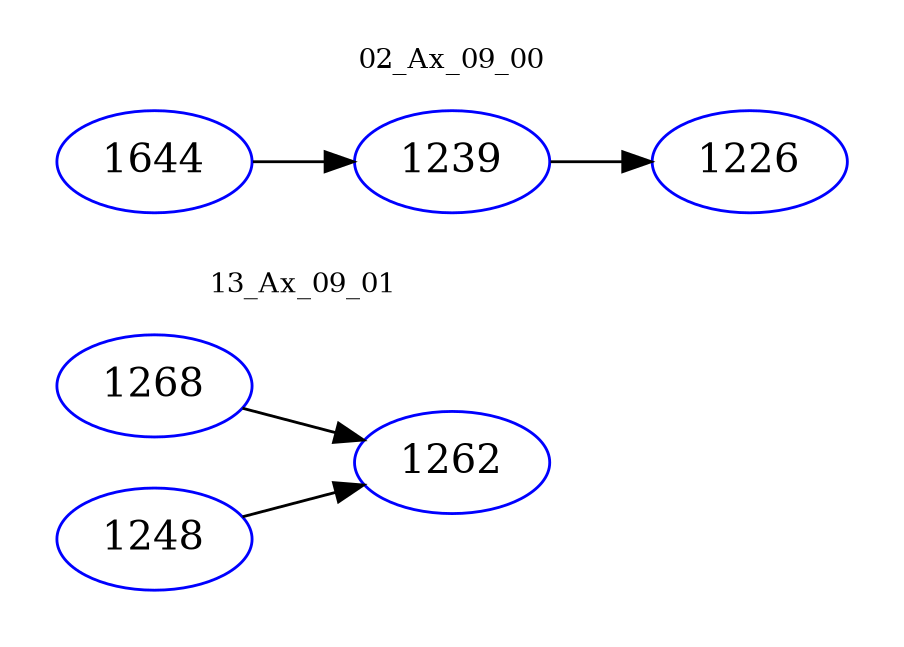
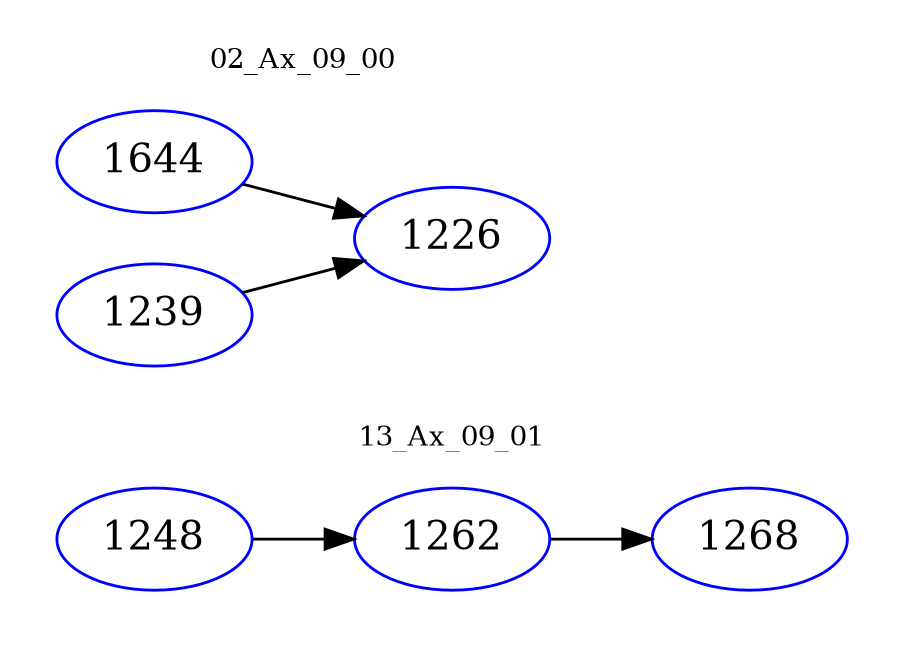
edge "1644" -> "1239": now "1644" -> "1226"
edge "1268" -> "1262": reversed
